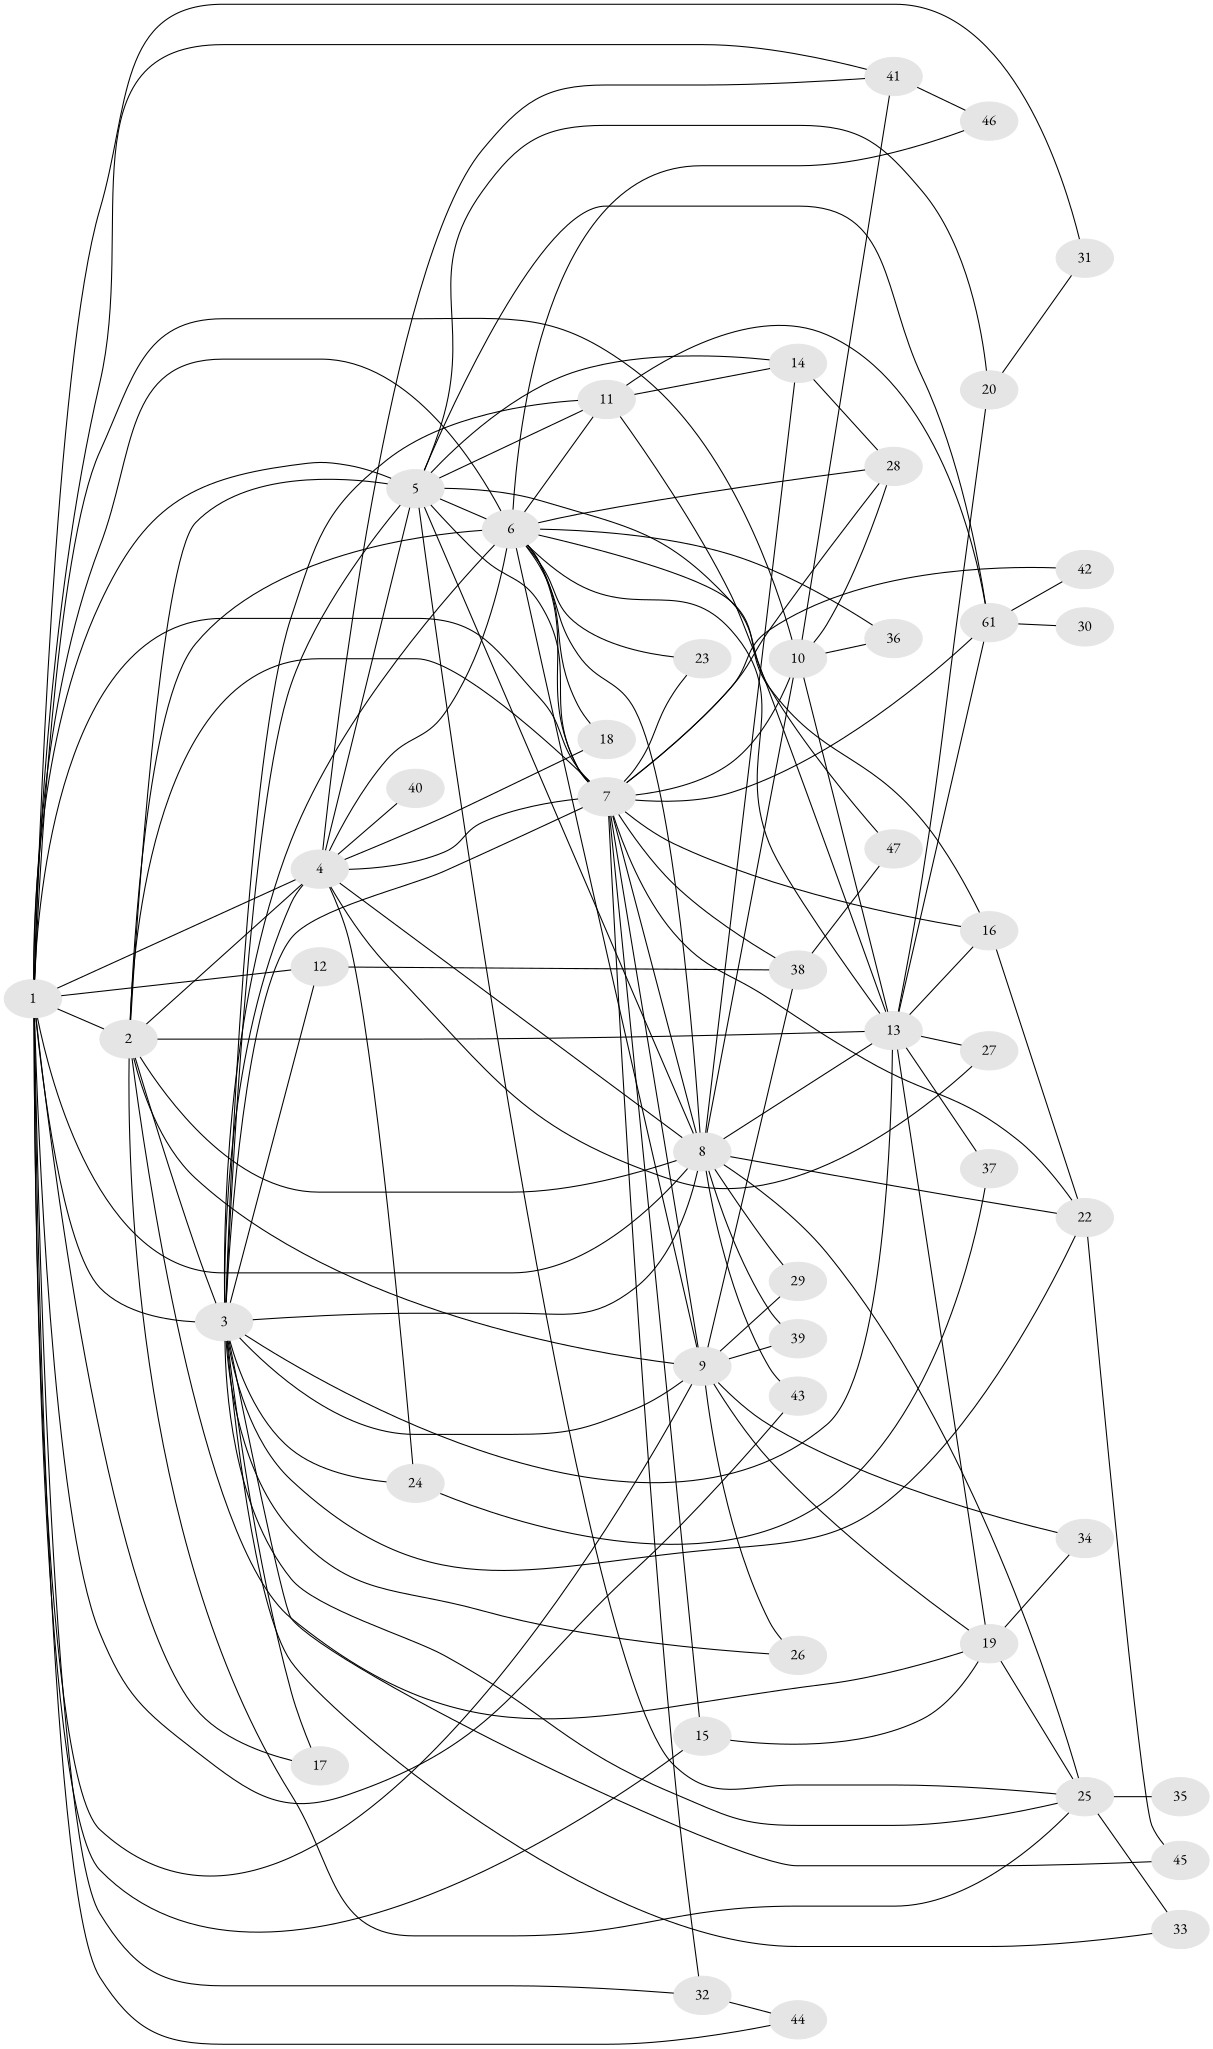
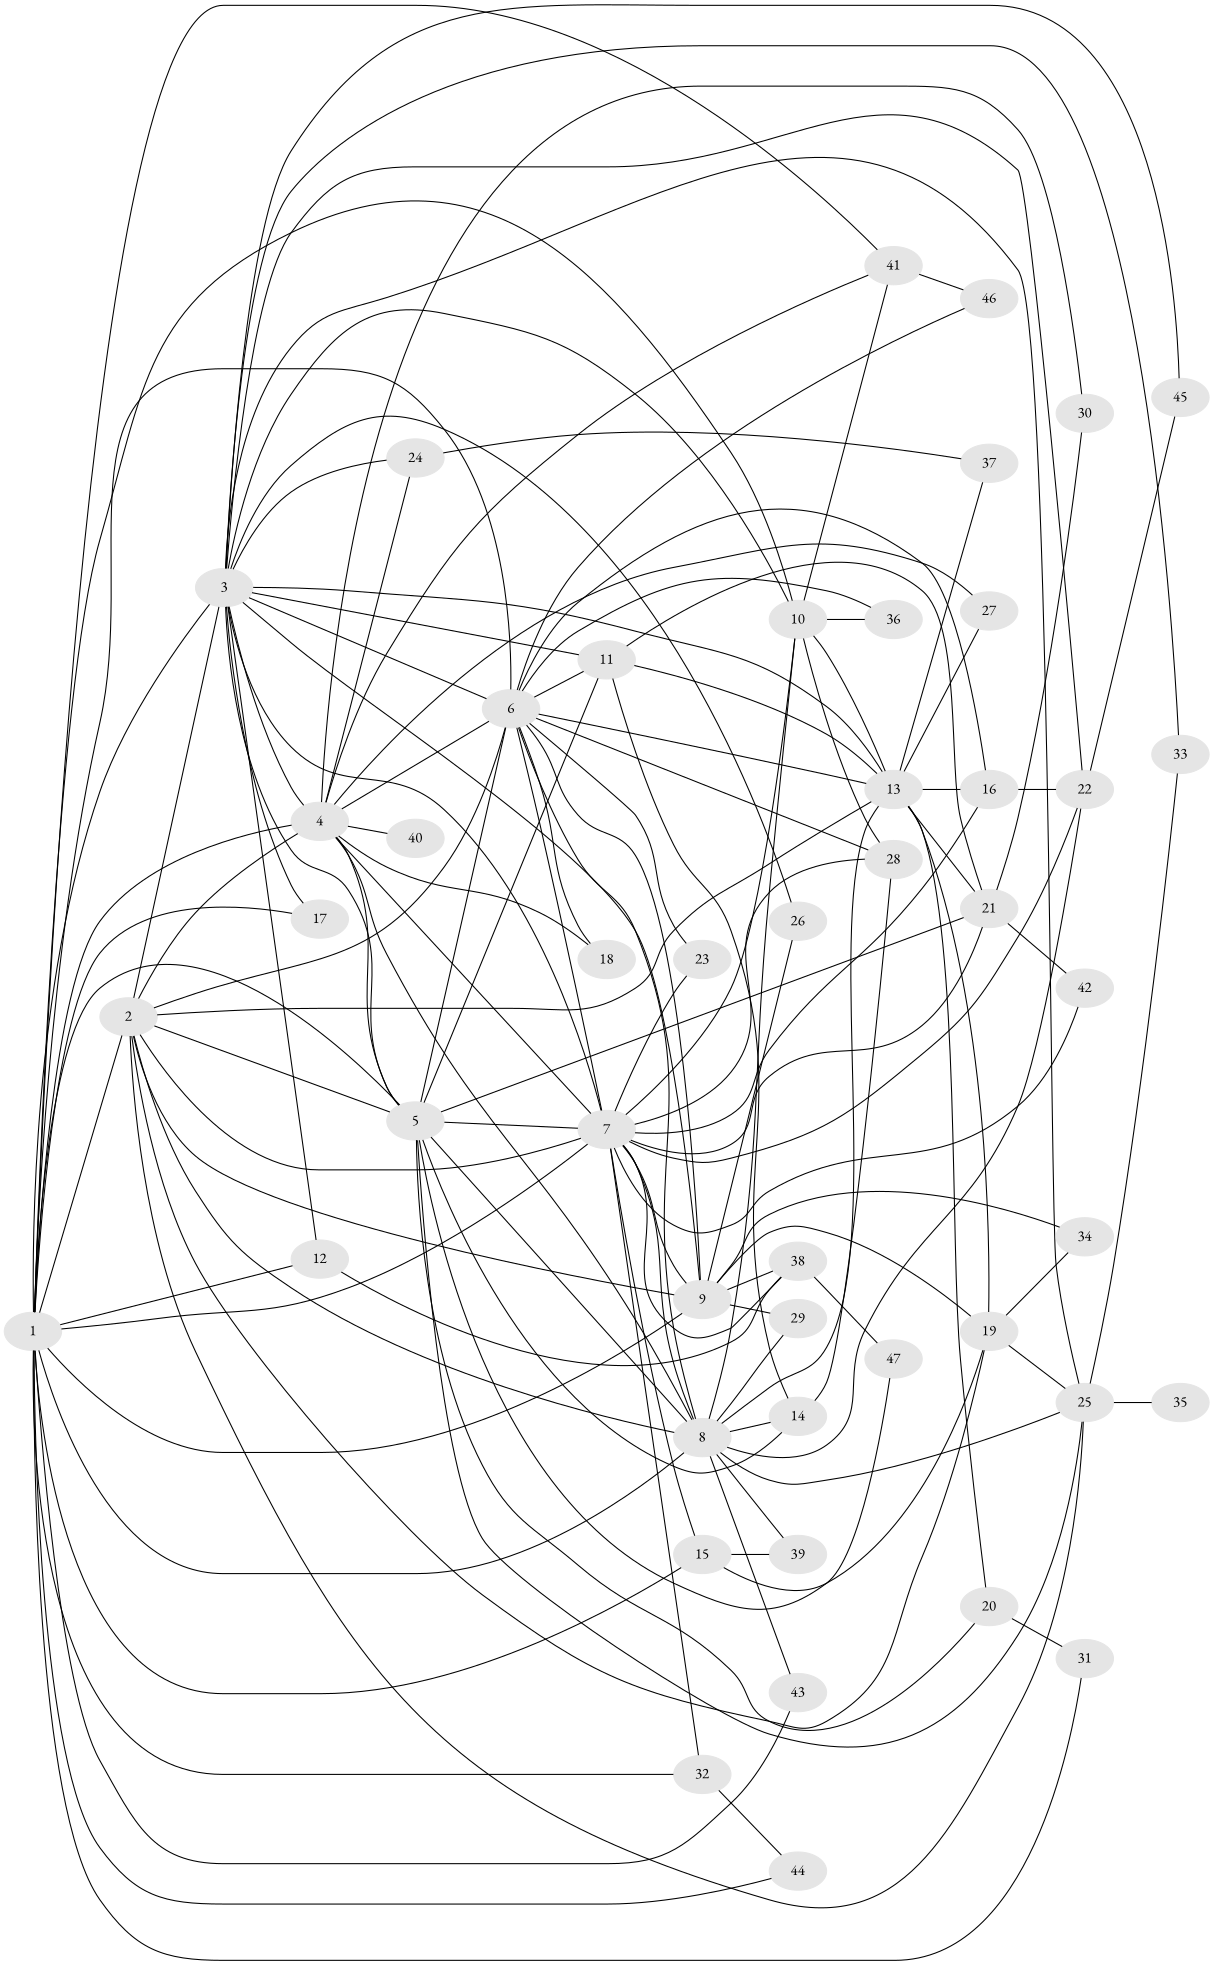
edge "30" -- "4": added
node "61": label "61" -> "21"
edge "8" -- "3": now "10" -- "3"
edge "39" -- "9": now "39" -- "15"
